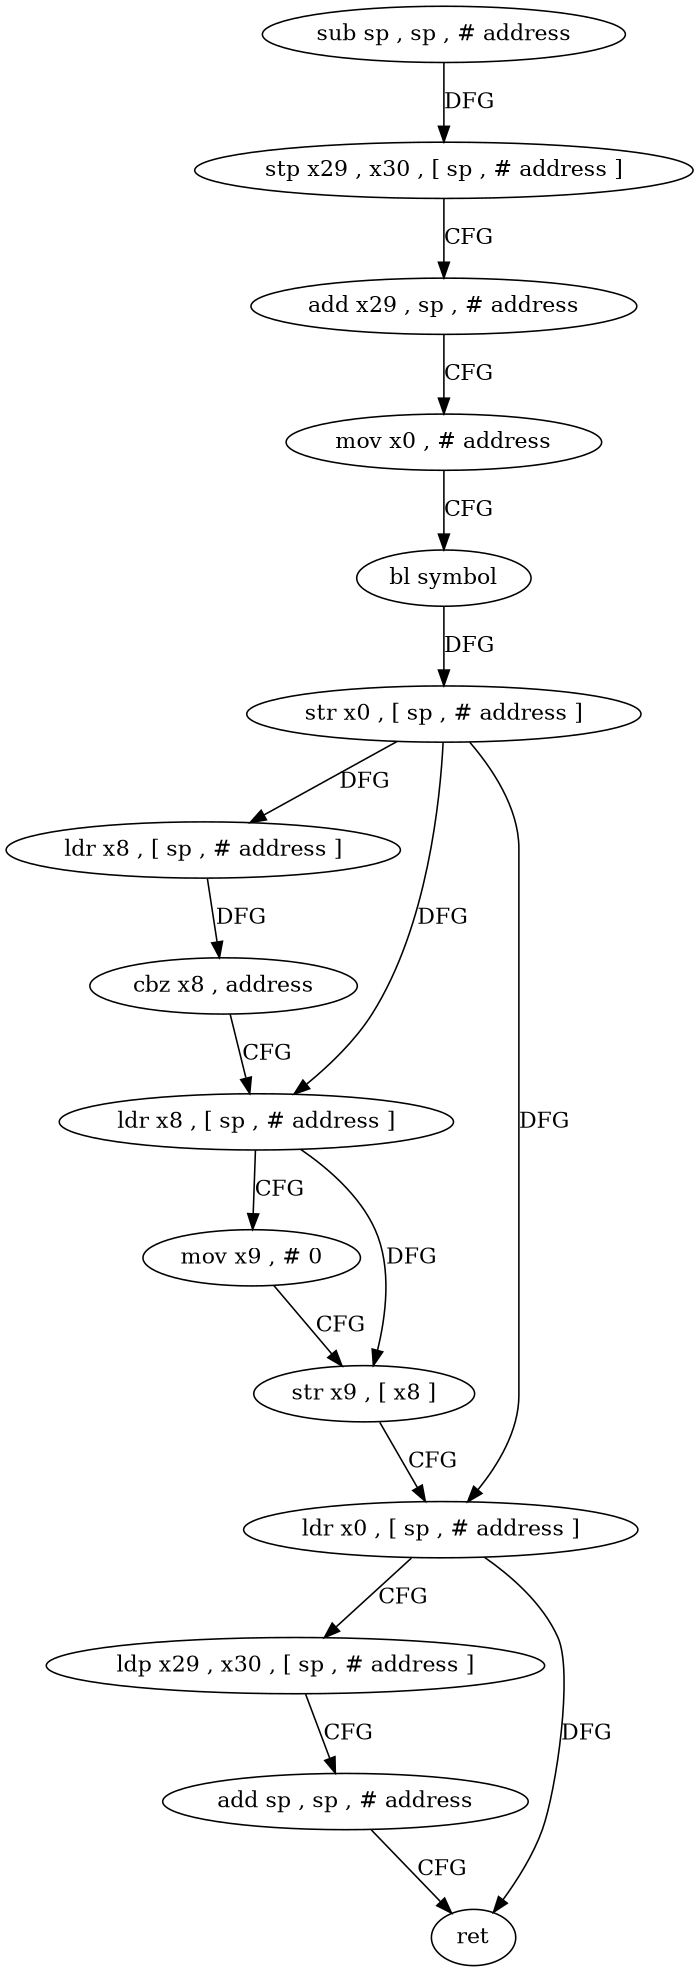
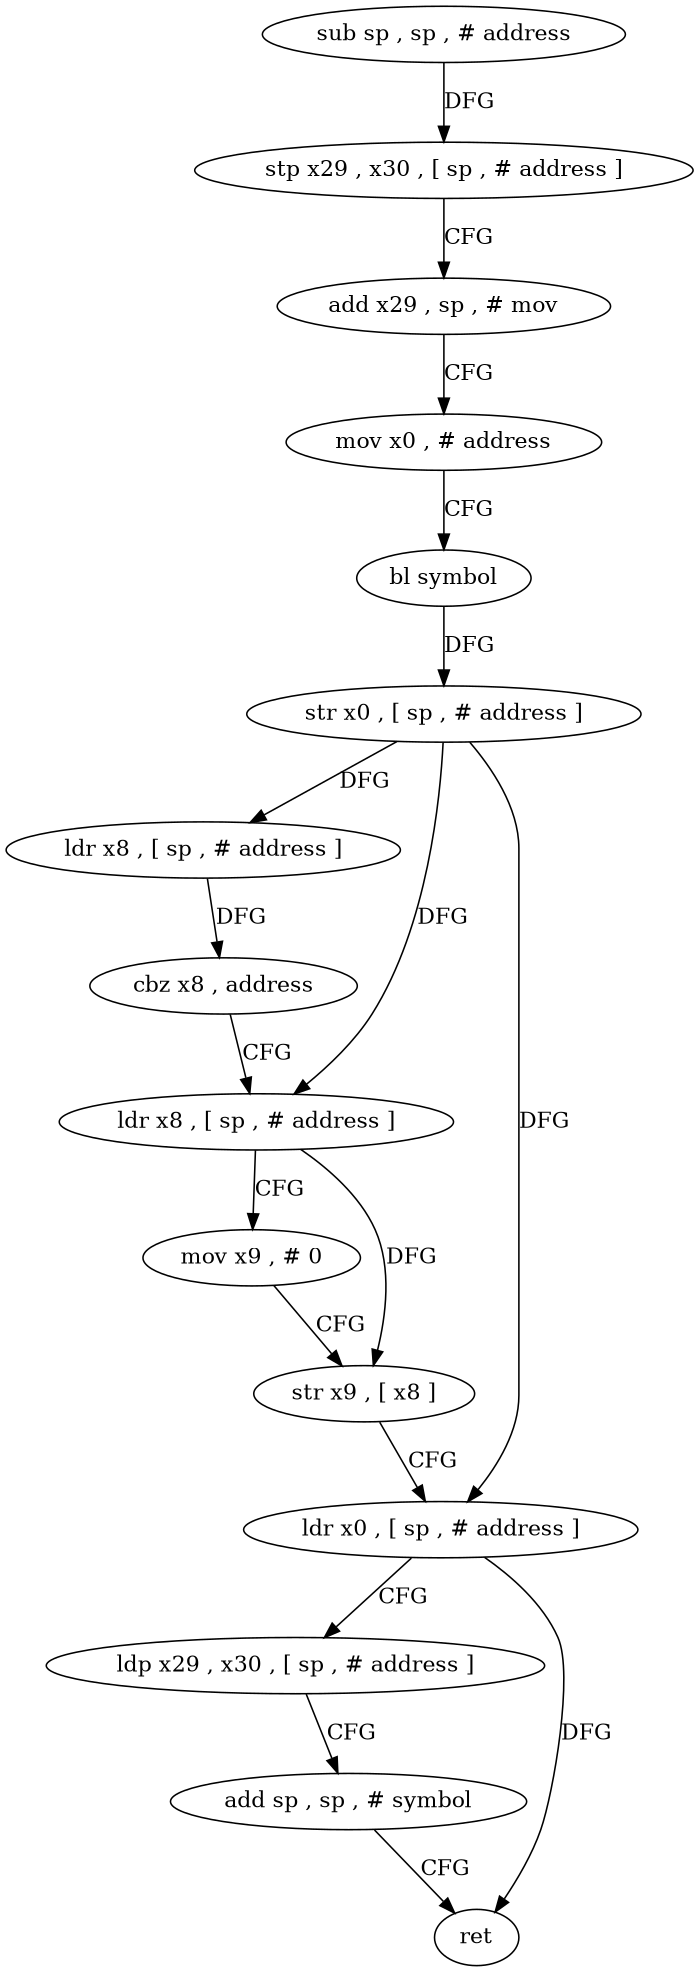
node "add x29 , sp , # address": label "add x29 , sp , # address" -> "add x29 , sp , # mov"
node "add sp , sp , # address": label "add sp , sp , # address" -> "add sp , sp , # symbol"
